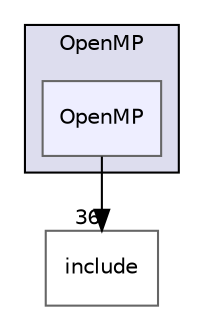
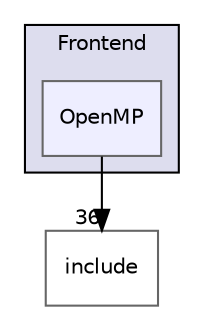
cluster "OpenMP": label "OpenMP" -> "Frontend"
